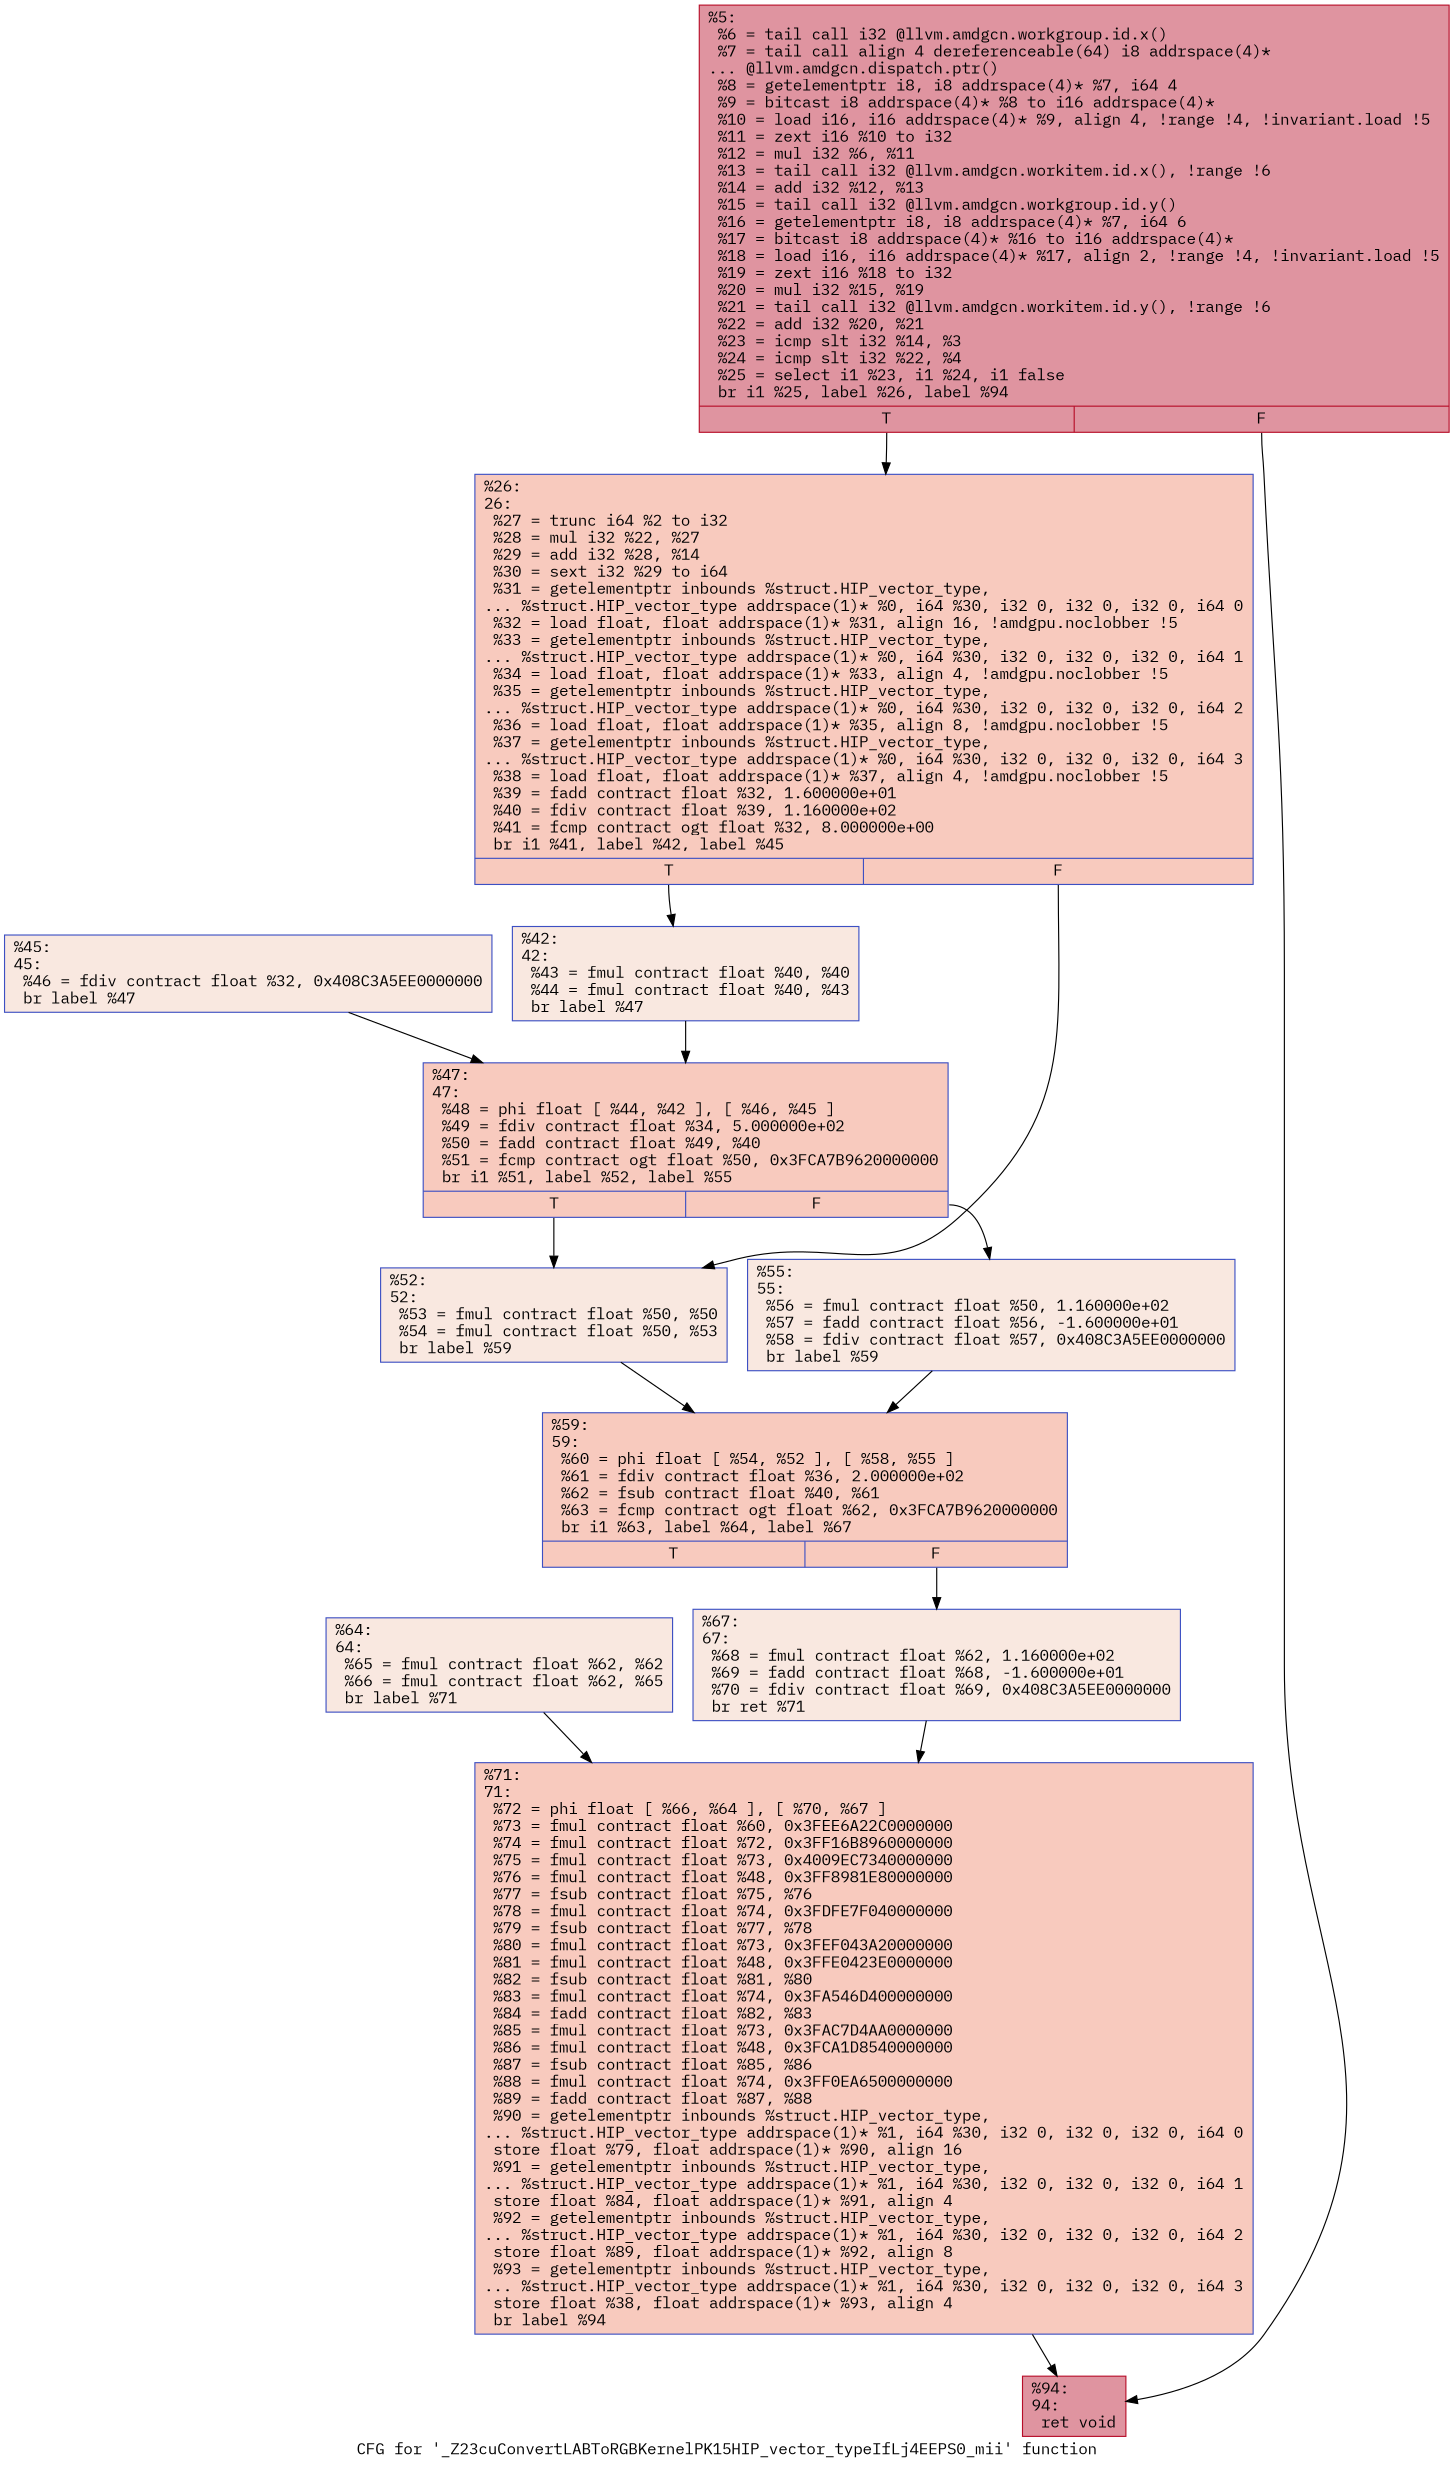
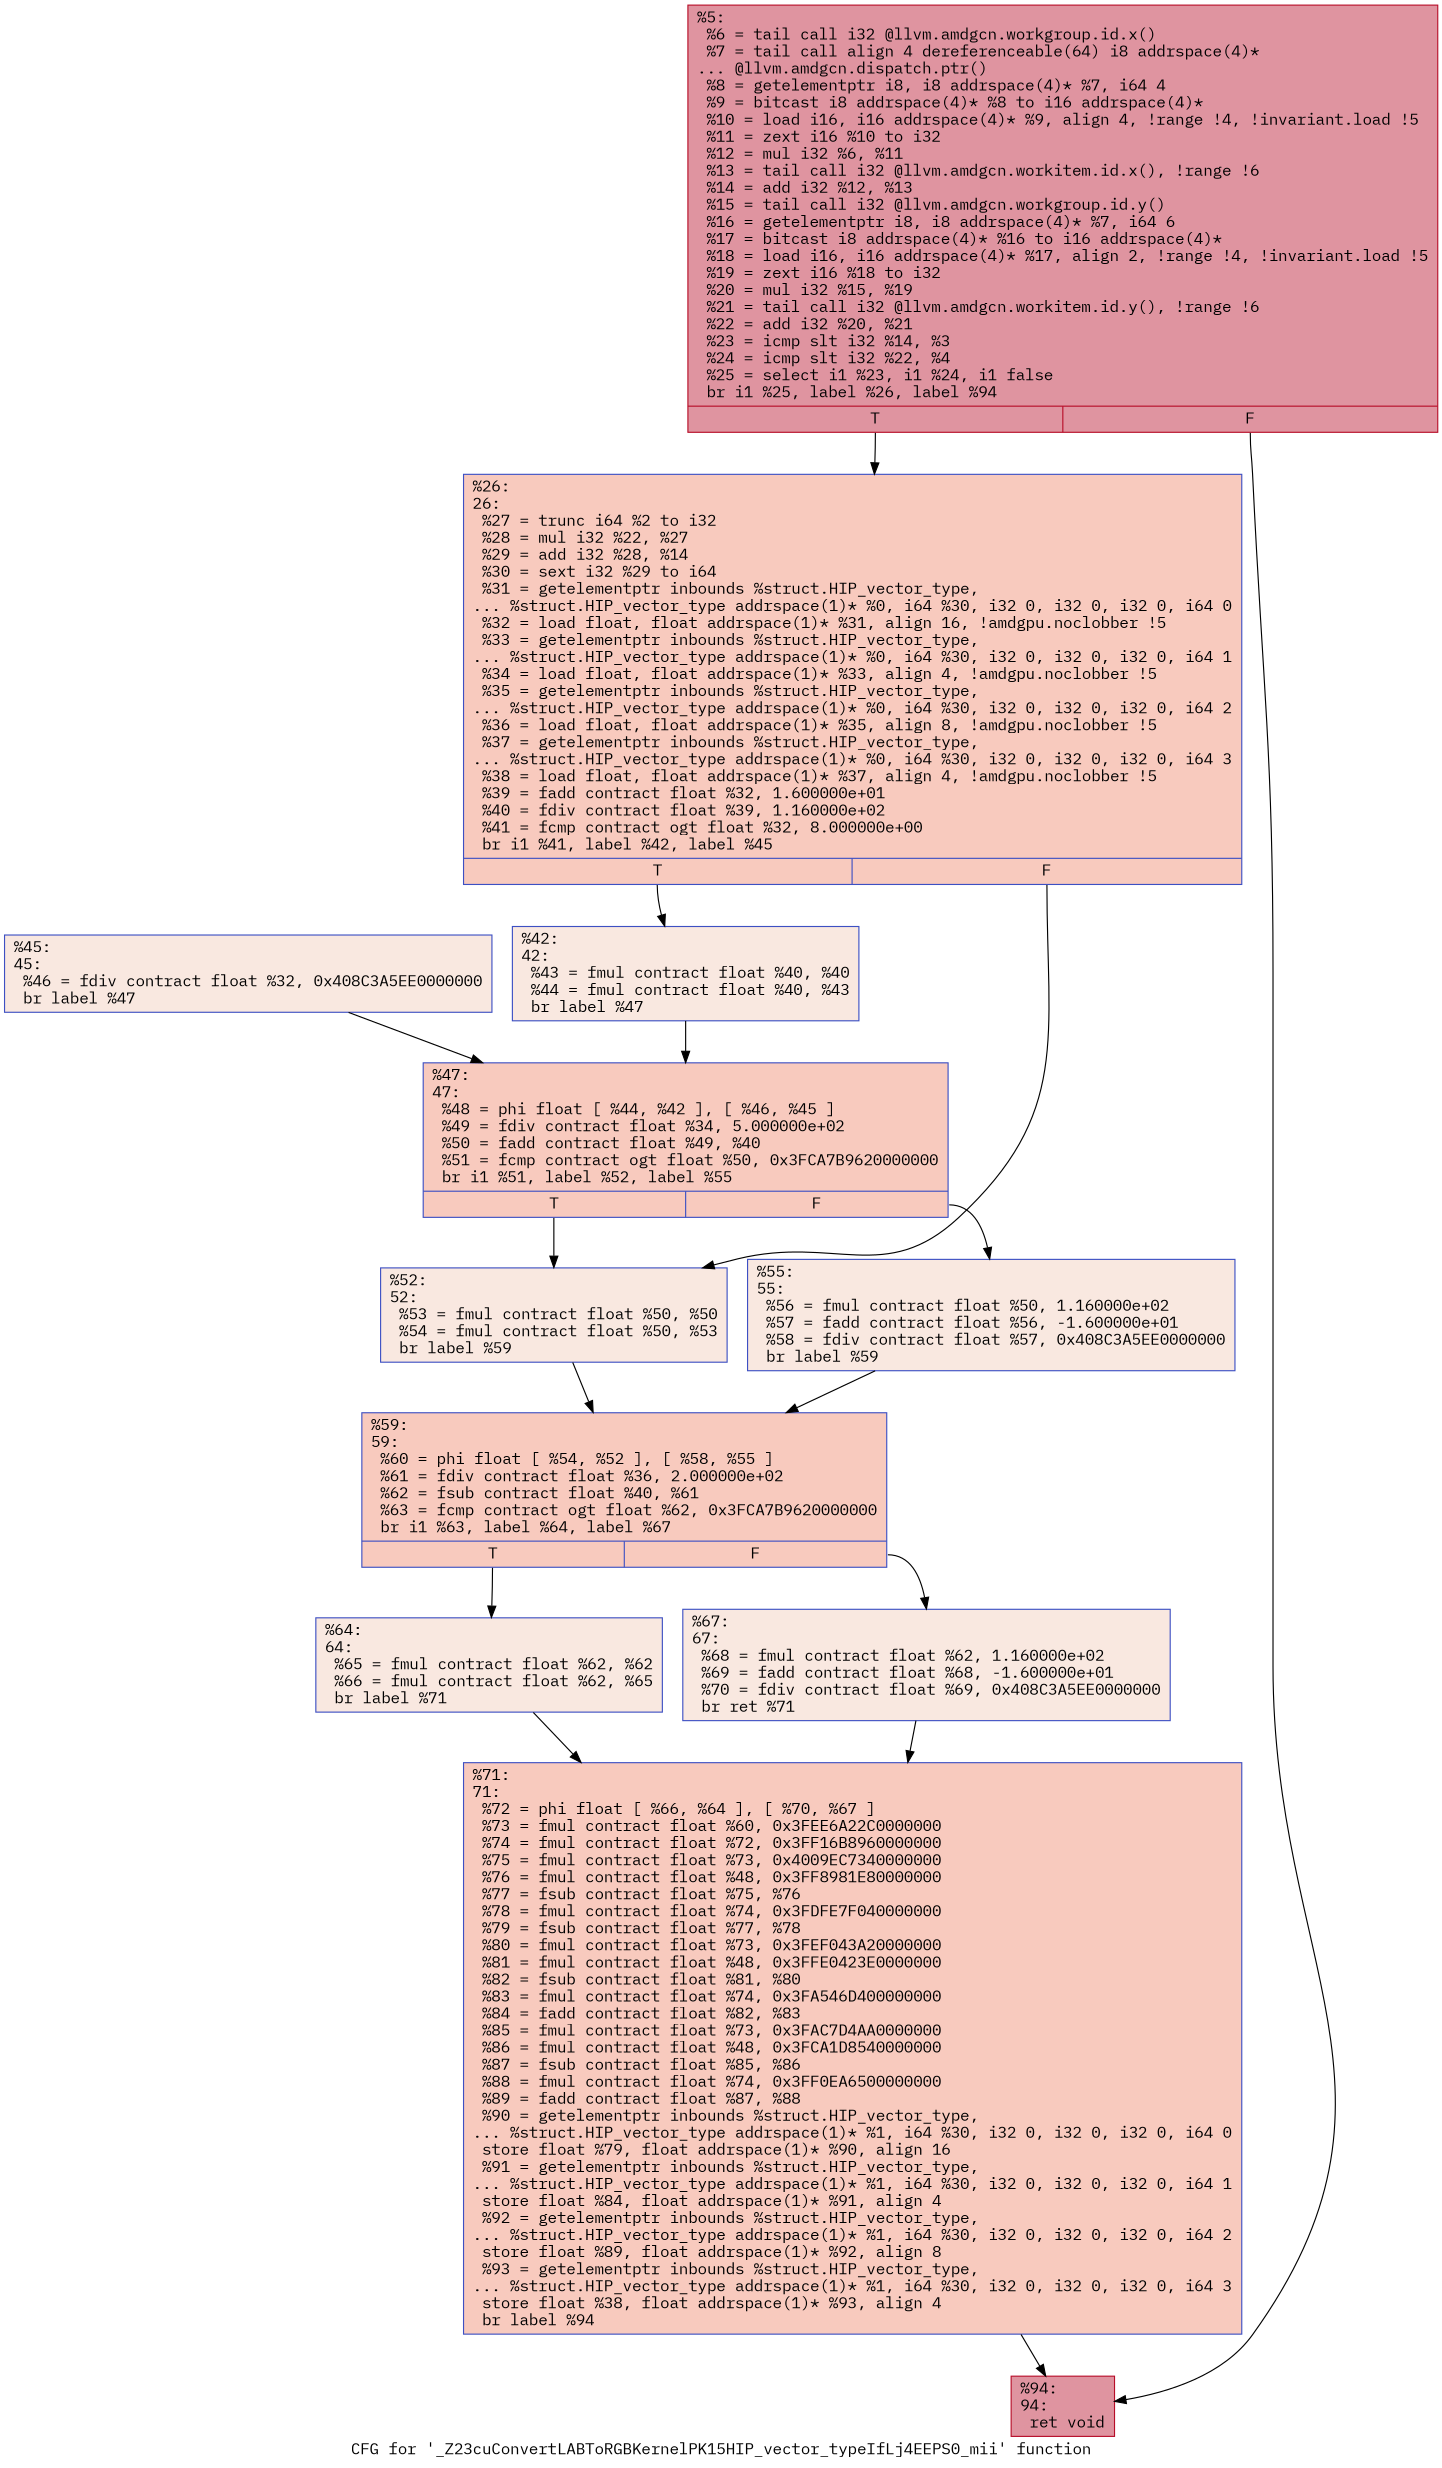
edge "%59:" -> "%64:": added
